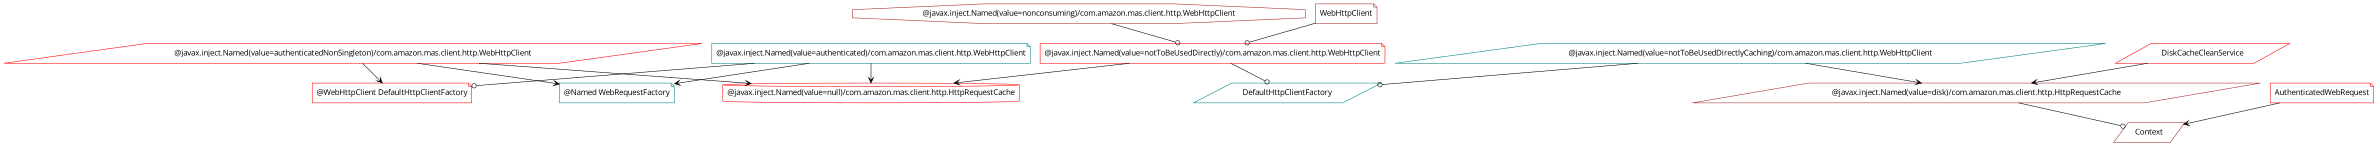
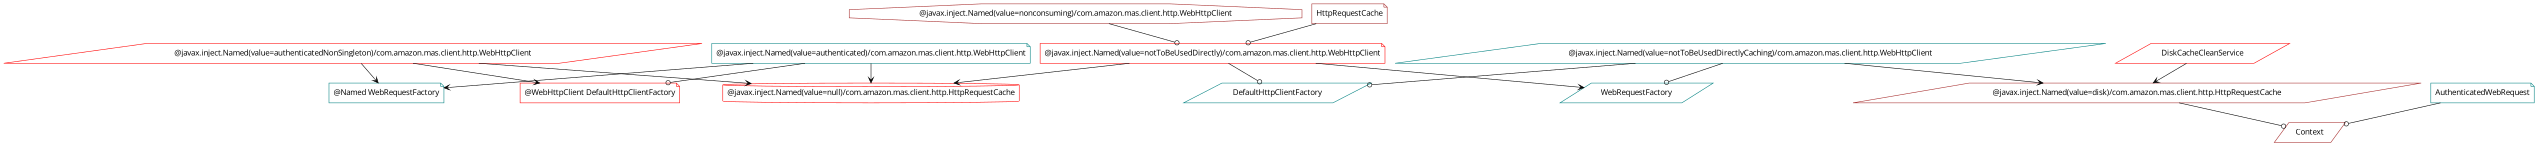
node "WebHttpClient": label "WebHttpClient" -> "HttpRequestCache"
node "WebRequestFactory": added
node "AuthenticatedWebRequest": color red -> teal
edge "AuthenticatedWebRequest" -> "Context": arrowhead vee -> odot
